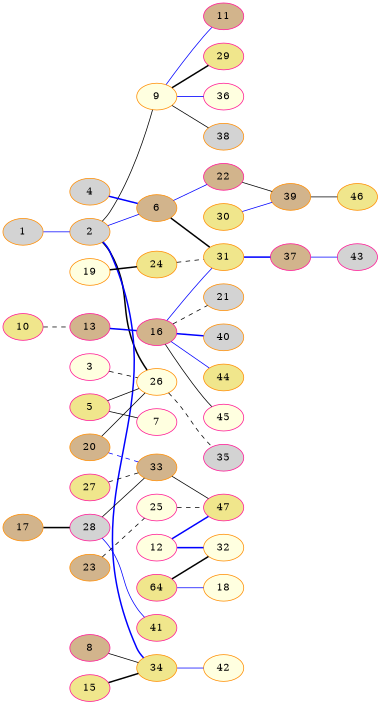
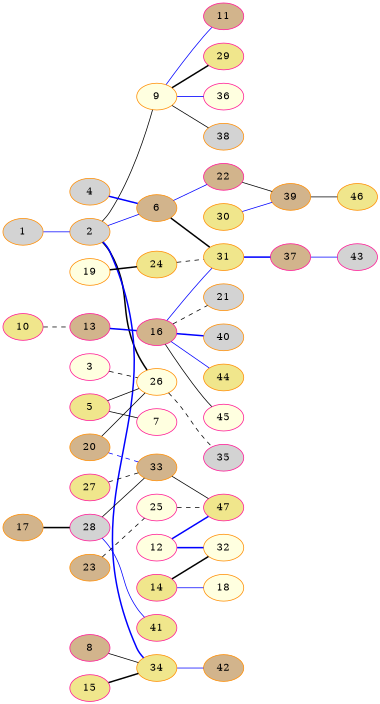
node "64": label "64" -> "14"
node "42": fillcolor lightyellow -> tan
